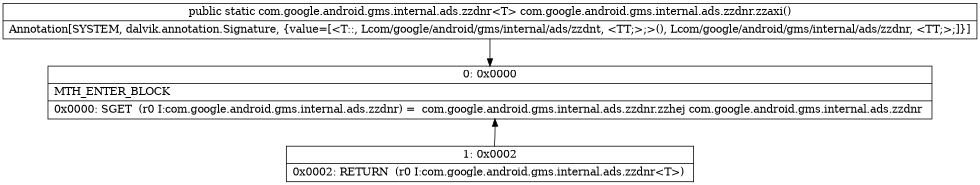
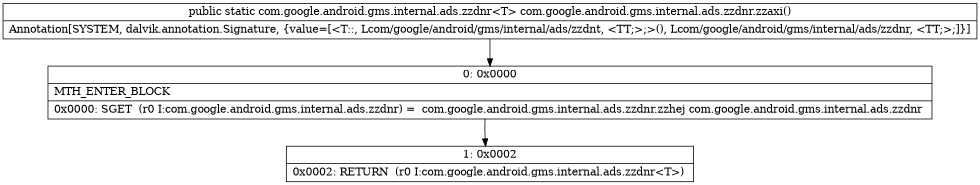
edge "1: 0x0002" -> "0: 0x0000": reversed
